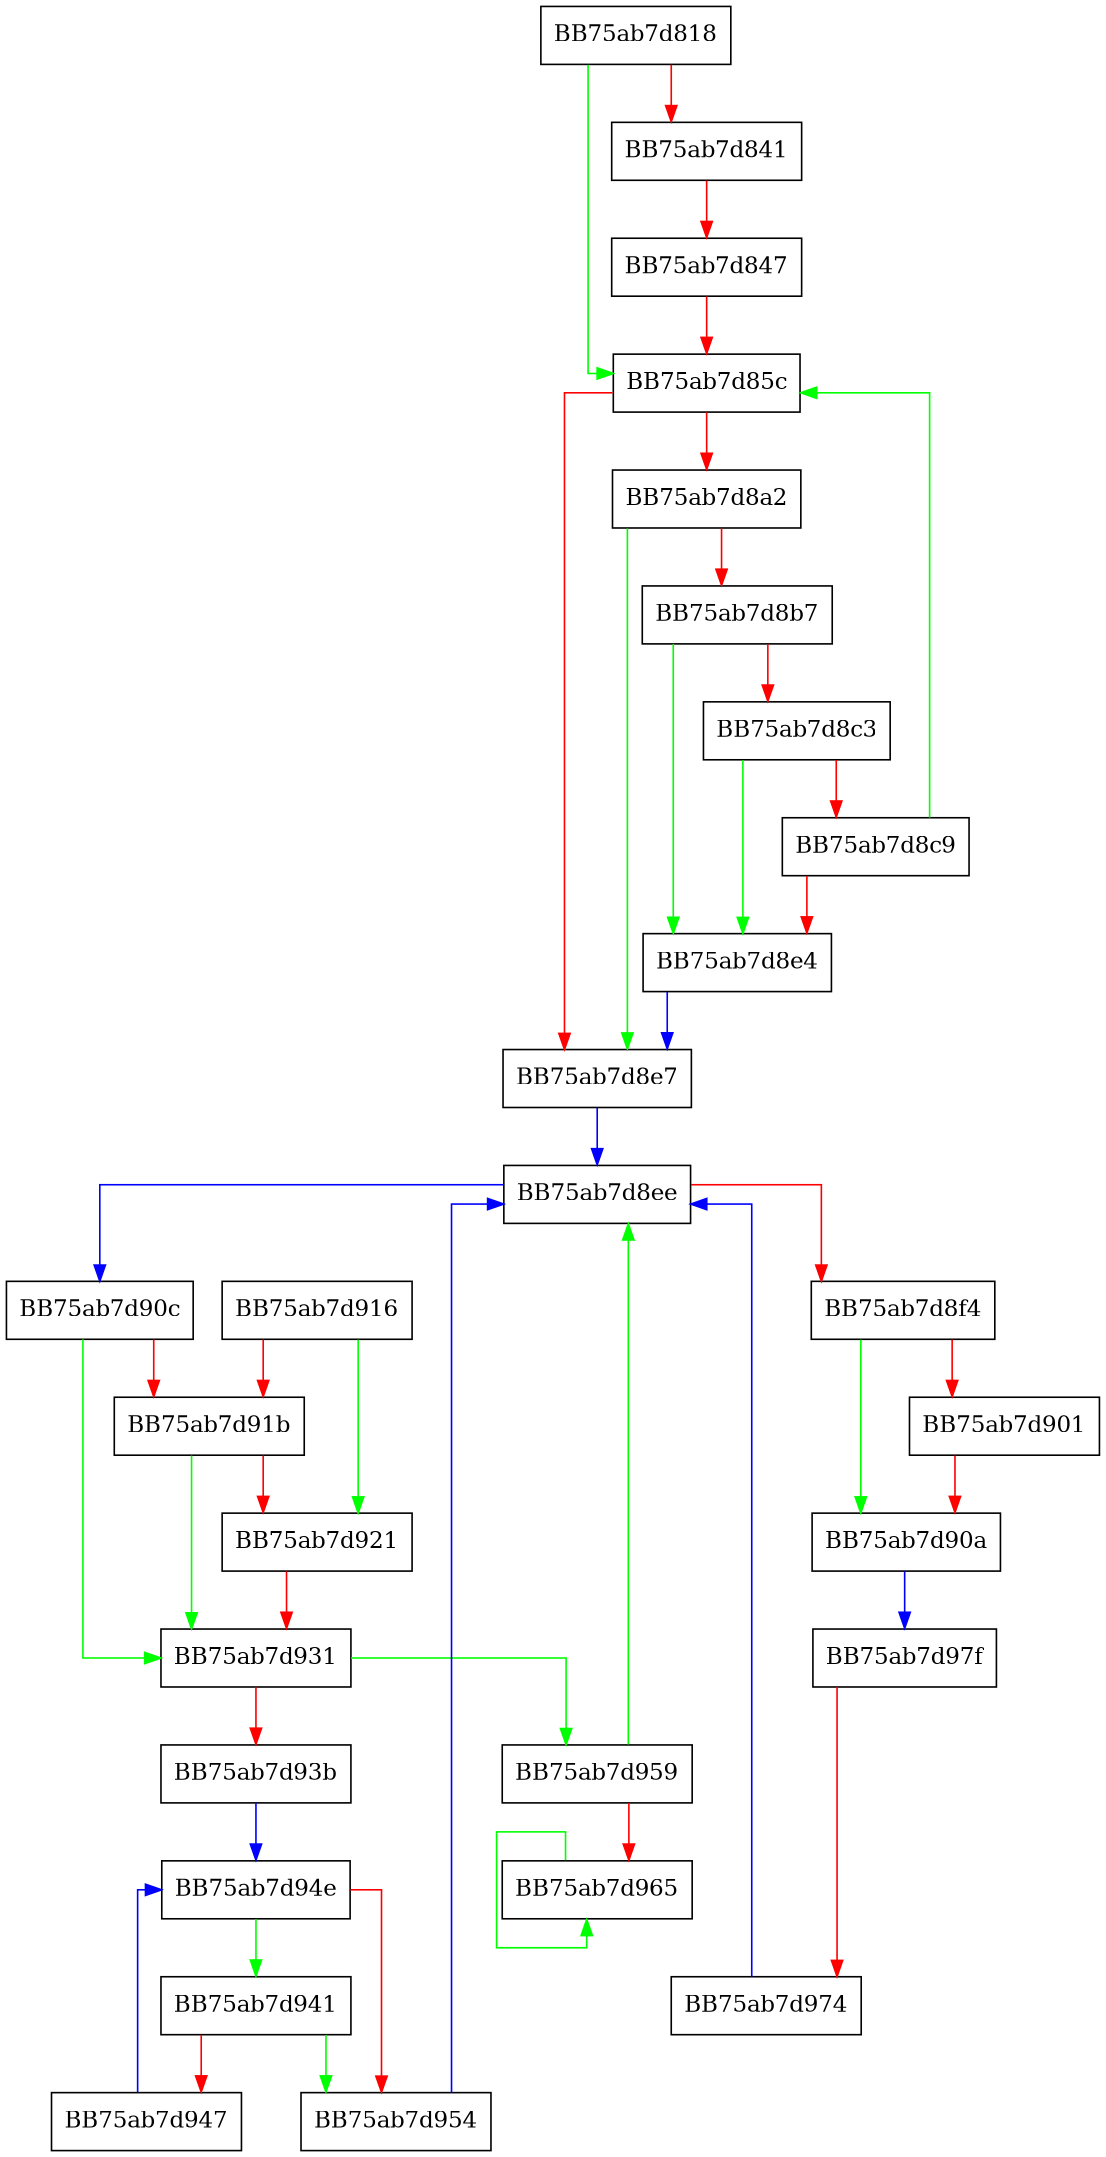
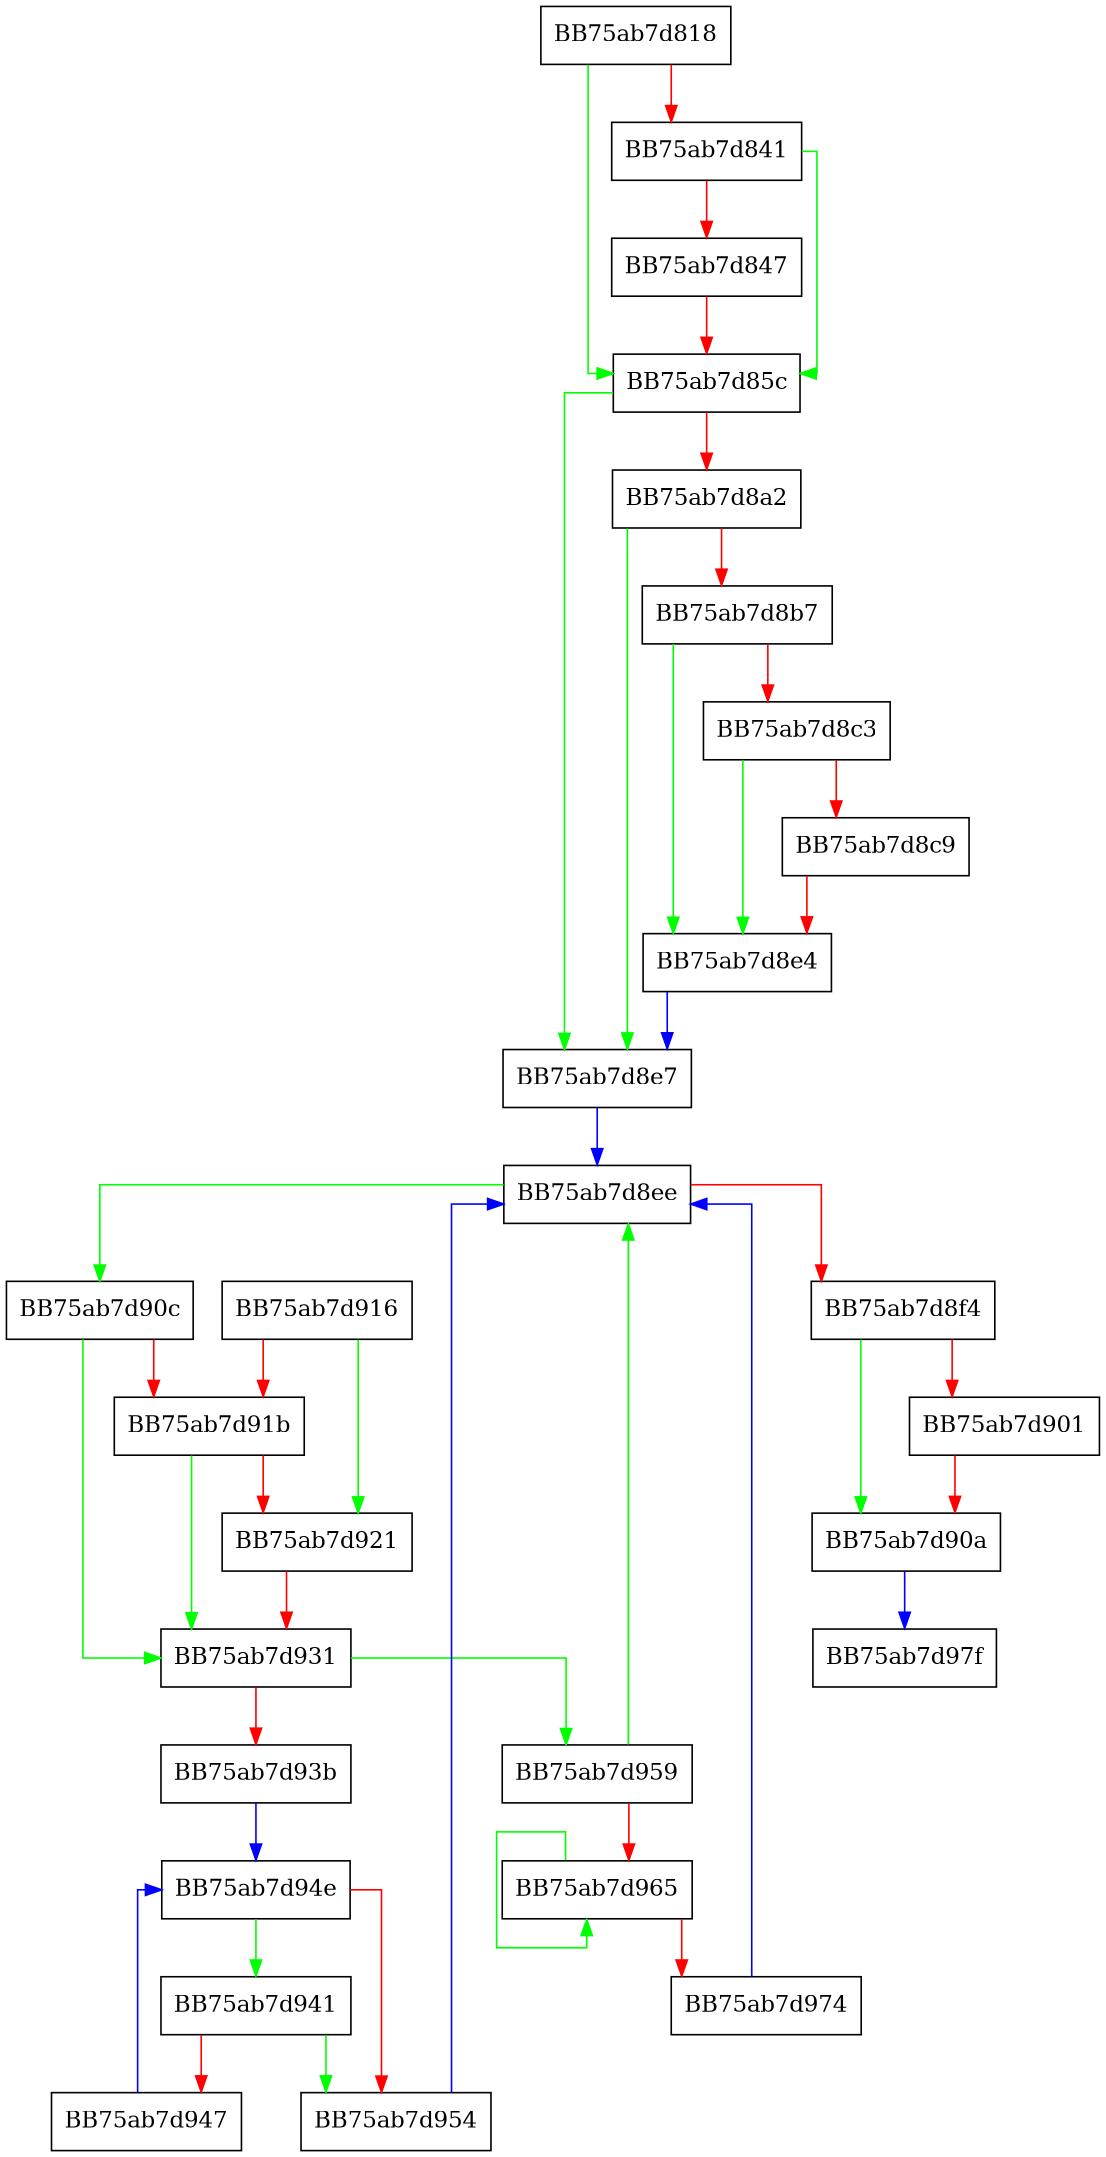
edge "BB75ab7d8c9" -> "BB75ab7d85c": now "BB75ab7d841" -> "BB75ab7d85c"
edge "BB75ab7d85c" -> "BB75ab7d8e7": color red -> green
edge "BB75ab7d8ee" -> "BB75ab7d90c": color blue -> green
edge "BB75ab7d97f" -> "BB75ab7d974": now "BB75ab7d965" -> "BB75ab7d974"
